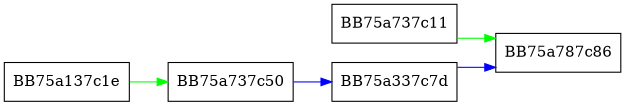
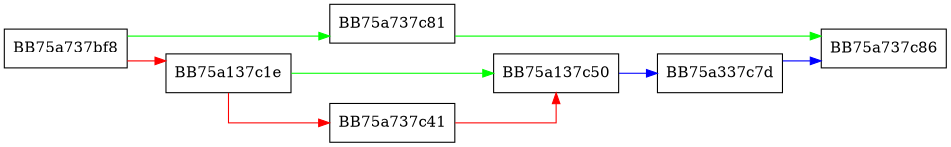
node "BB75a737c11": label "BB75a737c11" -> "BB75a737c81"
node "BB75a737bf8": added
node "BB75a787c86": label "BB75a787c86" -> "BB75a737c86"
node "BB75a737c50": label "BB75a737c50" -> "BB75a137c50"
node "BB75a737c41": added
